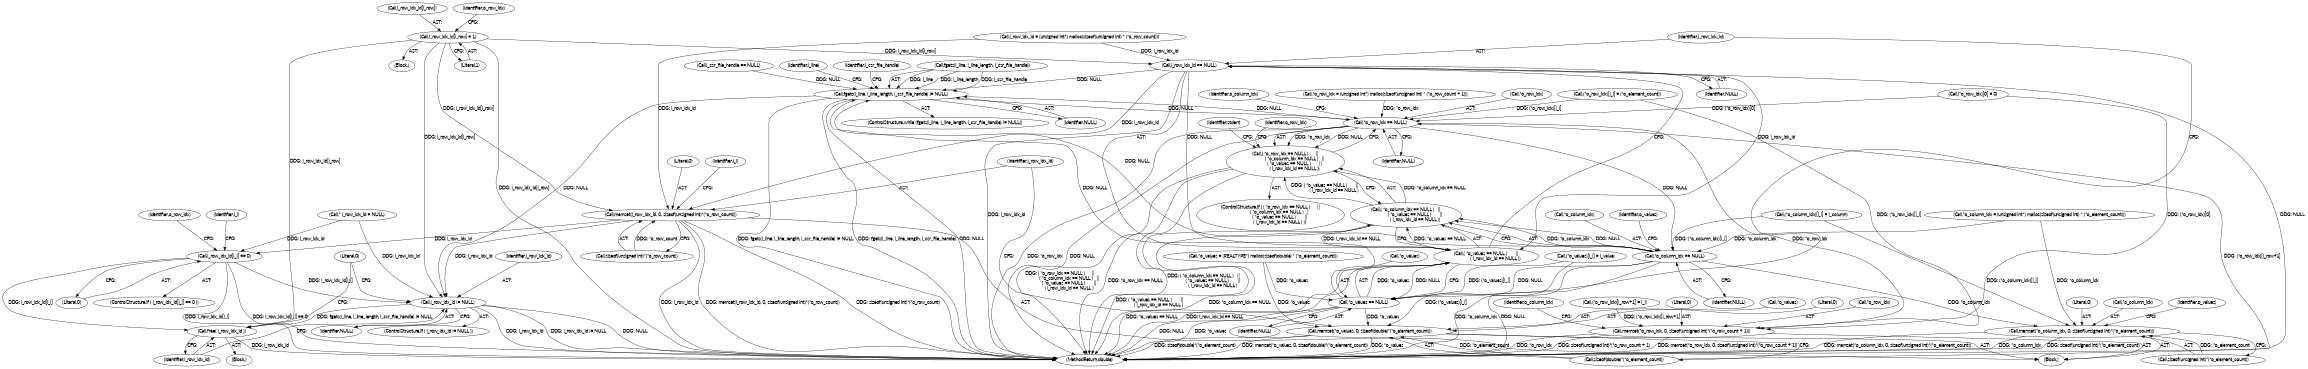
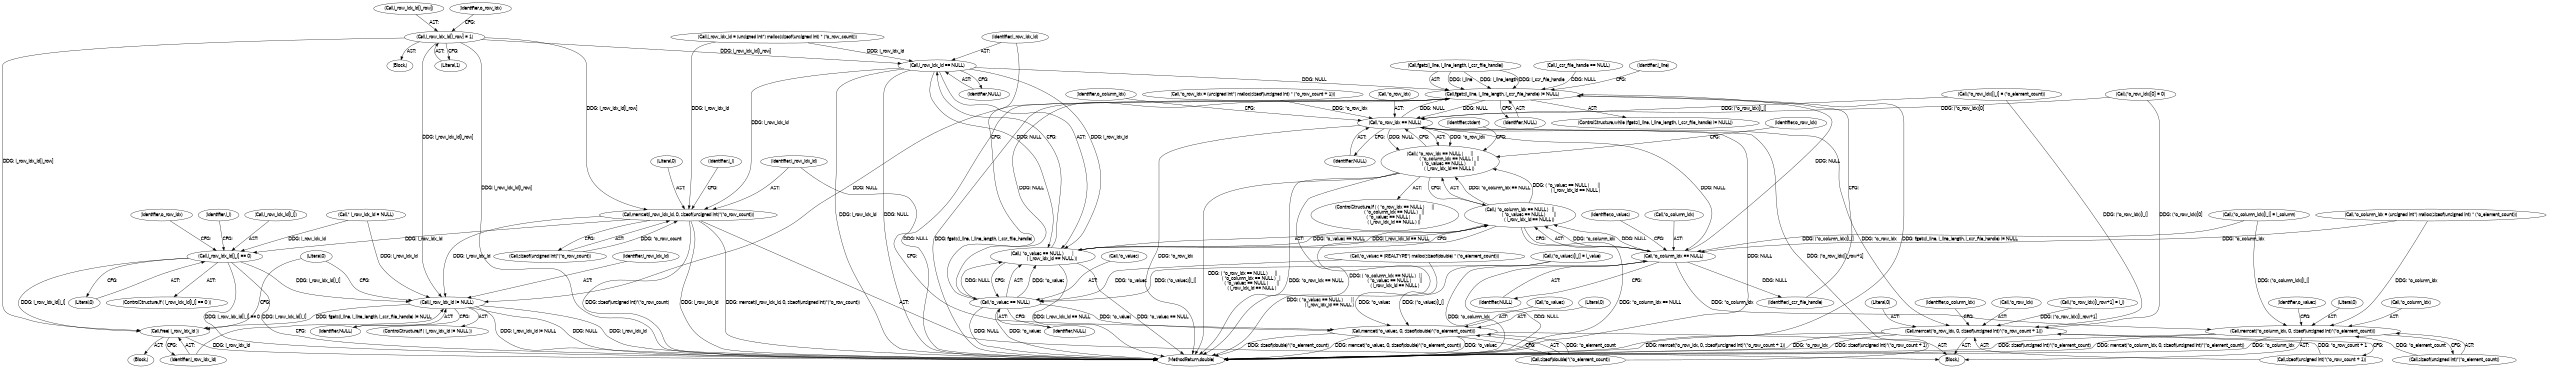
node "(Call,l_row_idx_id[l_i])": added
edge "(Call,*o_column_idx == NULL)" -> "(Call,*o_values == NULL)": now "(Call,*o_column_idx == NULL)" -> "(Identifier,l_csr_file_handle)"
node "(Call,sizeof(unsigned int)*(*o_row_count + 1))": added
